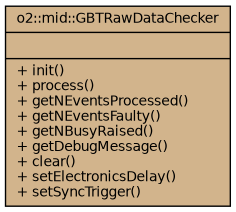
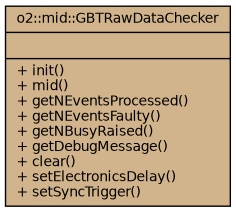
node "o2::mid::GBTRawDataChecker": text "+ process()" -> "+ mid()"
